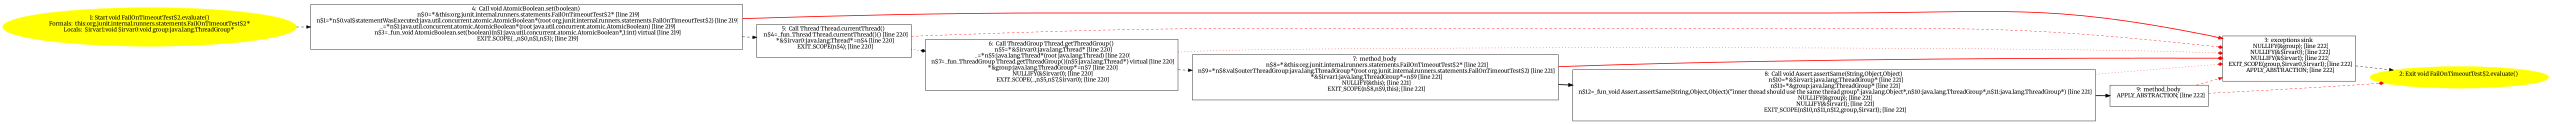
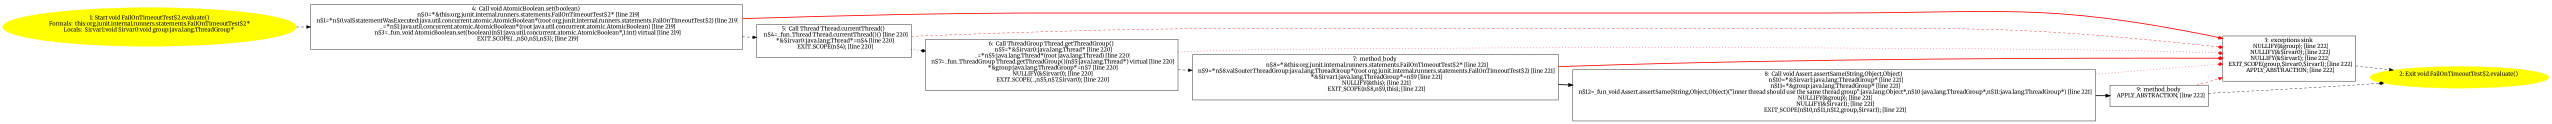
edge "9:  method_body APPLY_ABSTRACTION; [line 222]" -> "2: Exit void FailOnTimeoutTest$2.evaluate()": color red -> black
